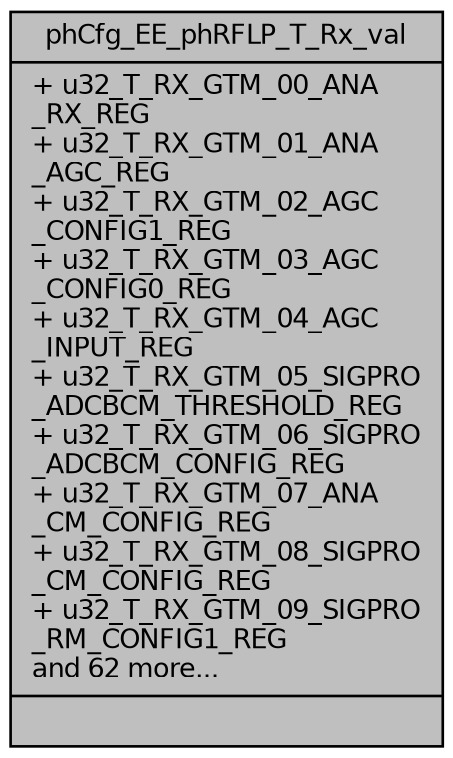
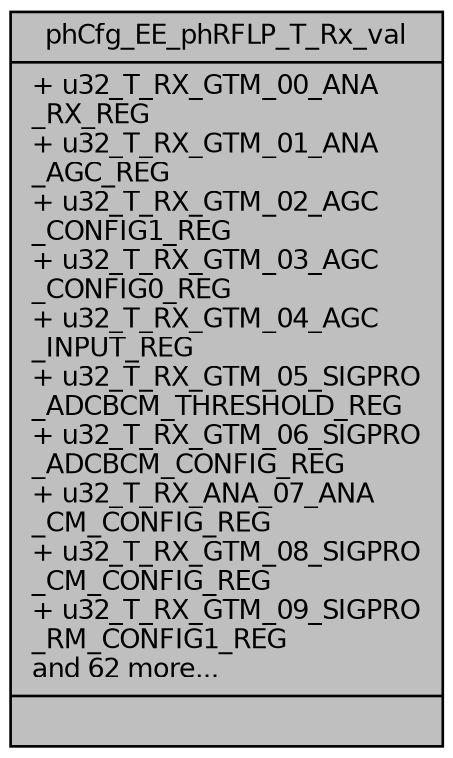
node "phCfg_EE_phRFLP_T_Rx_val": text "+ u32_T_RX_GTM_07_ANA" -> "+ u32_T_RX_ANA_07_ANA"
